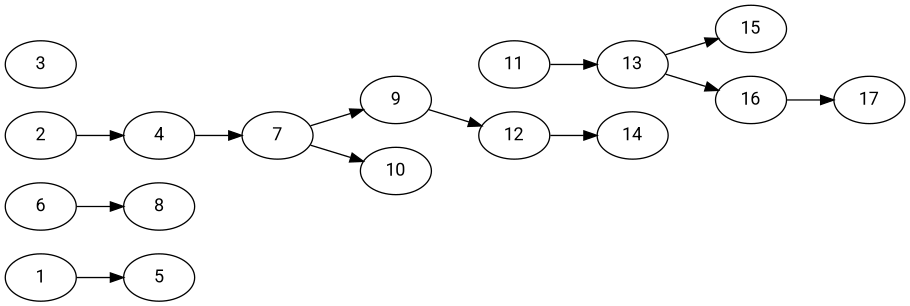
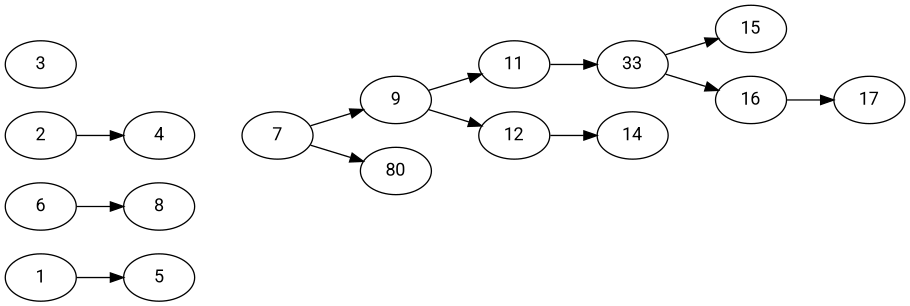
node "13": label "13" -> "33"
edge "9" -> "11": added
edge "4" -> "7": removed
node "10": label "10" -> "80"
